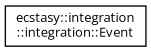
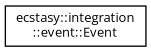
node "ecstasy::integration ::integration::Event": label "ecstasy::integration ::integration::Event" -> "ecstasy::integration ::event::Event"
